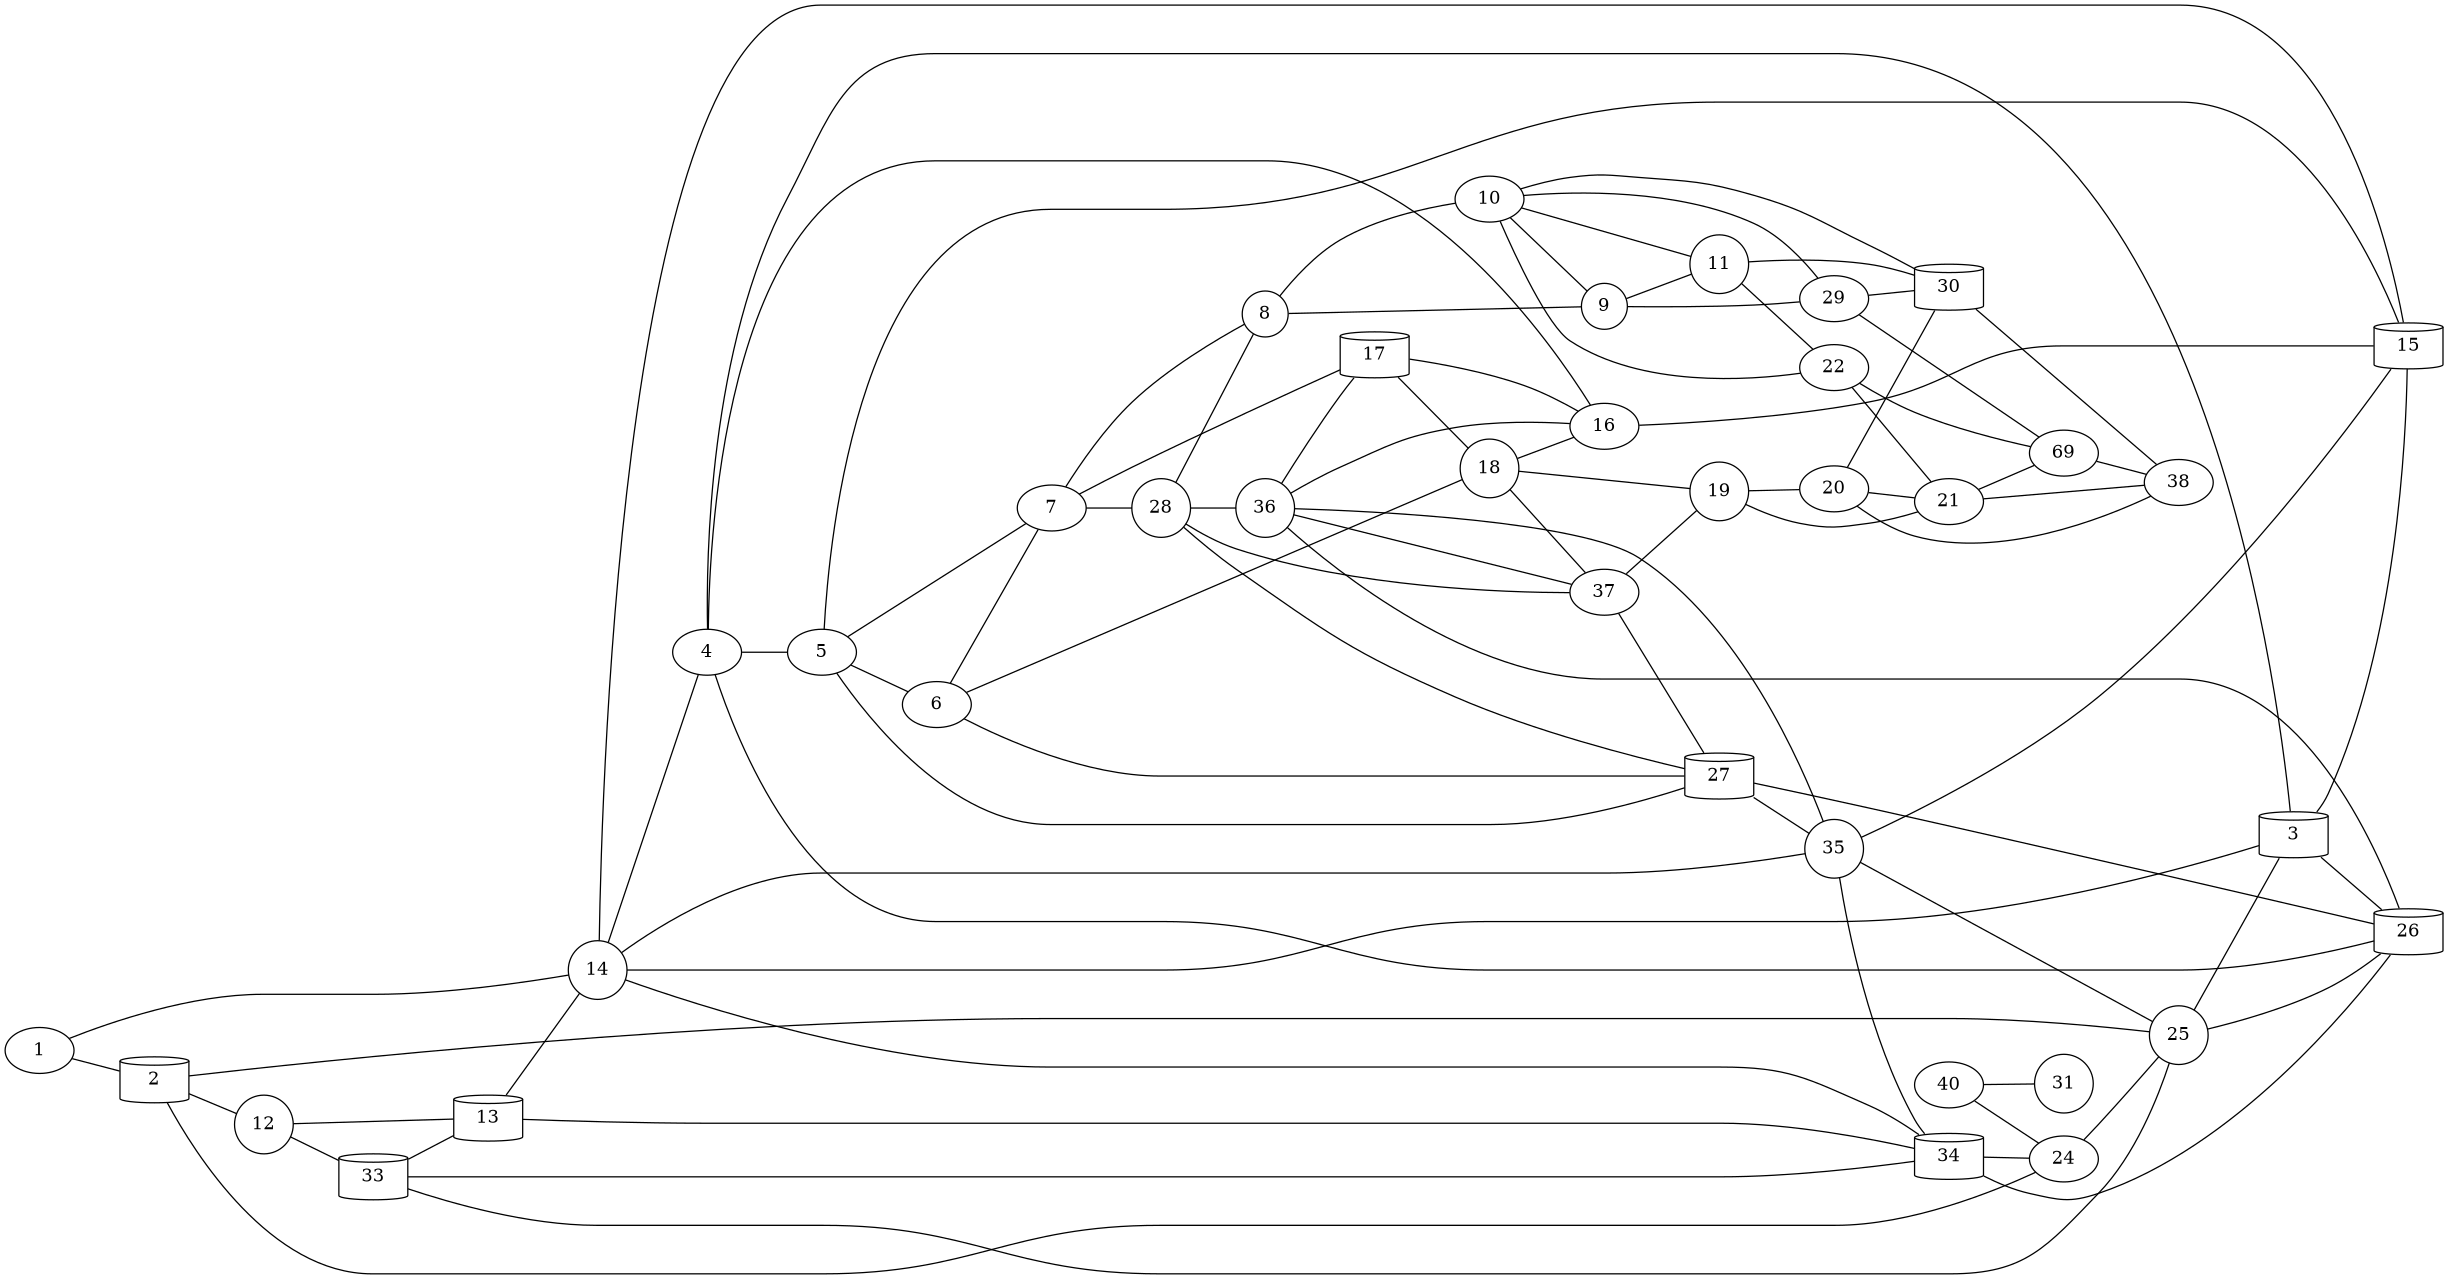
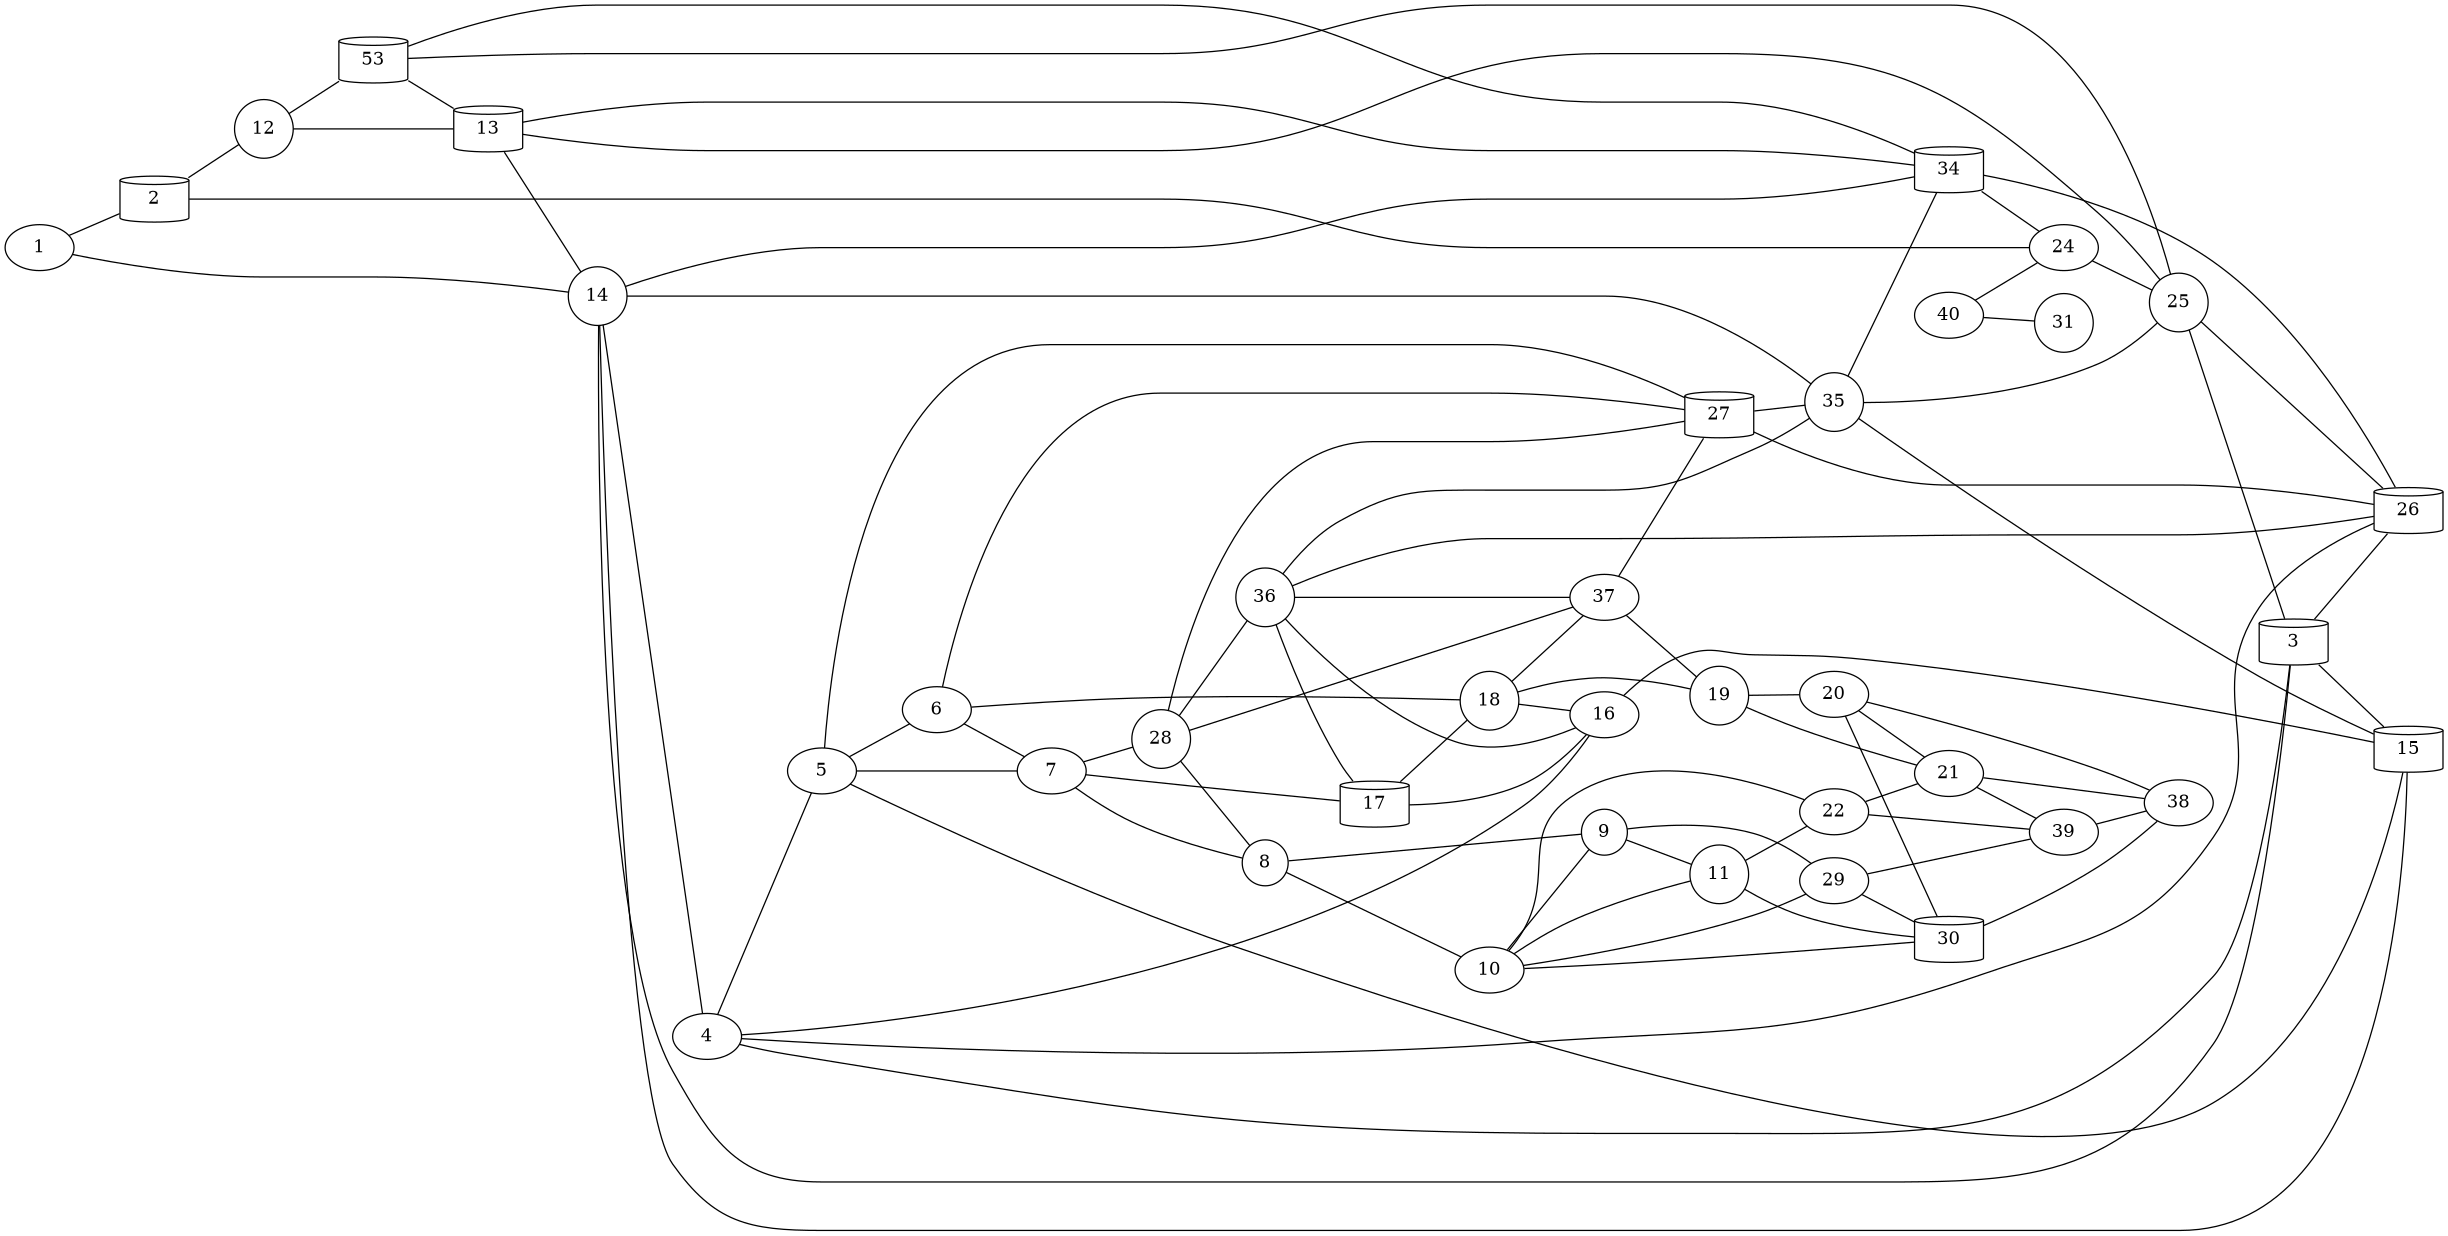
node "69": label "69" -> "39"
edge "25" -- "2": now "25" -- "13"
node "33": label "33" -> "53"
